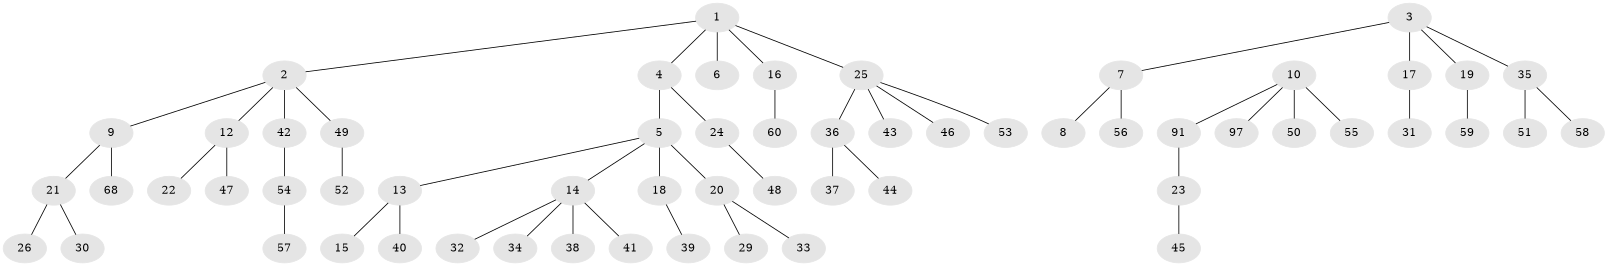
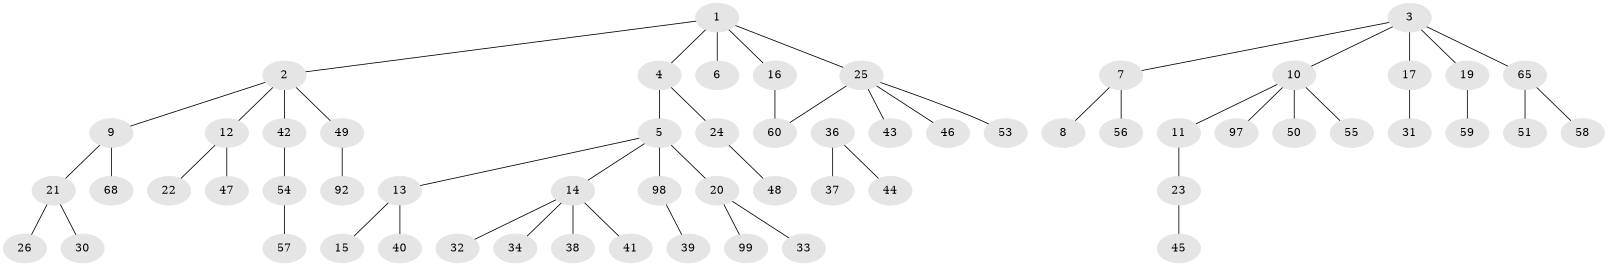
edge "3" -- "10": added
node "35": label "35" -> "65"
edge "25" -- "36": now "25" -- "60"
node "91": label "91" -> "11"
node "52": label "52" -> "92"
node "18": label "18" -> "98"
node "29": label "29" -> "99"
